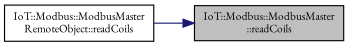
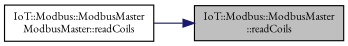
node "IoT::Modbus::ModbusMaster RemoteObject::readCoils": label "IoT::Modbus::ModbusMaster RemoteObject::readCoils" -> "IoT::Modbus::ModbusMaster ModbusMaster::readCoils"
